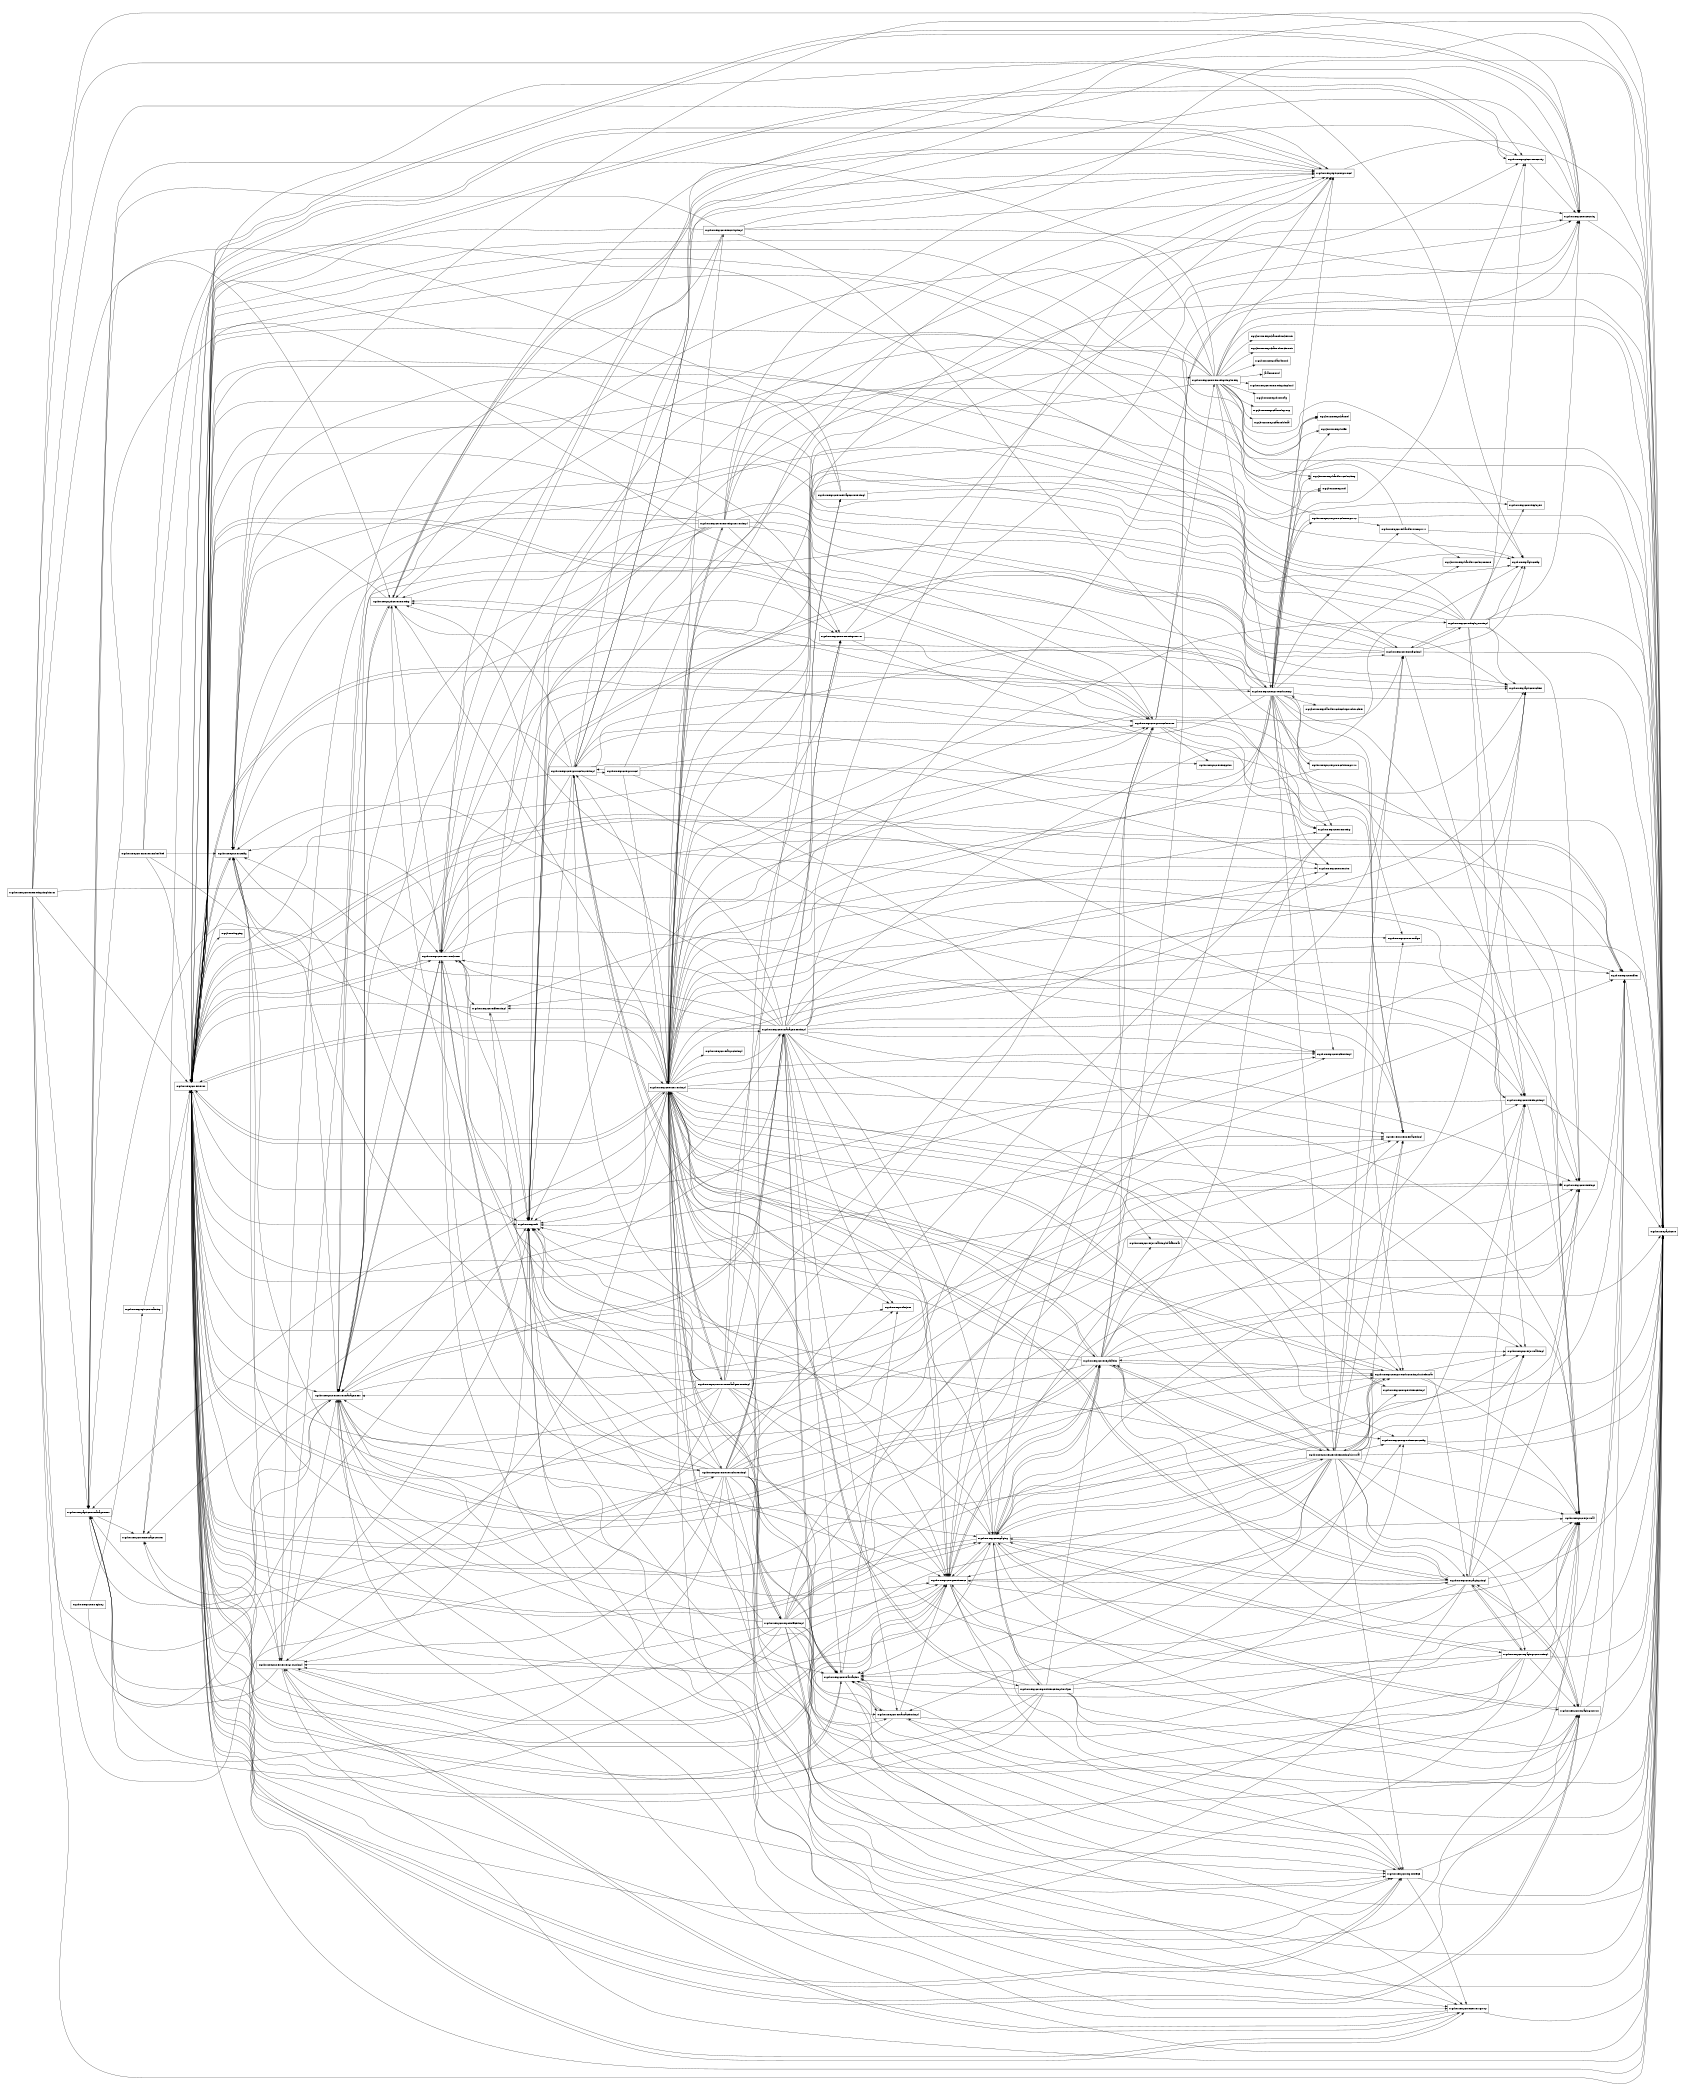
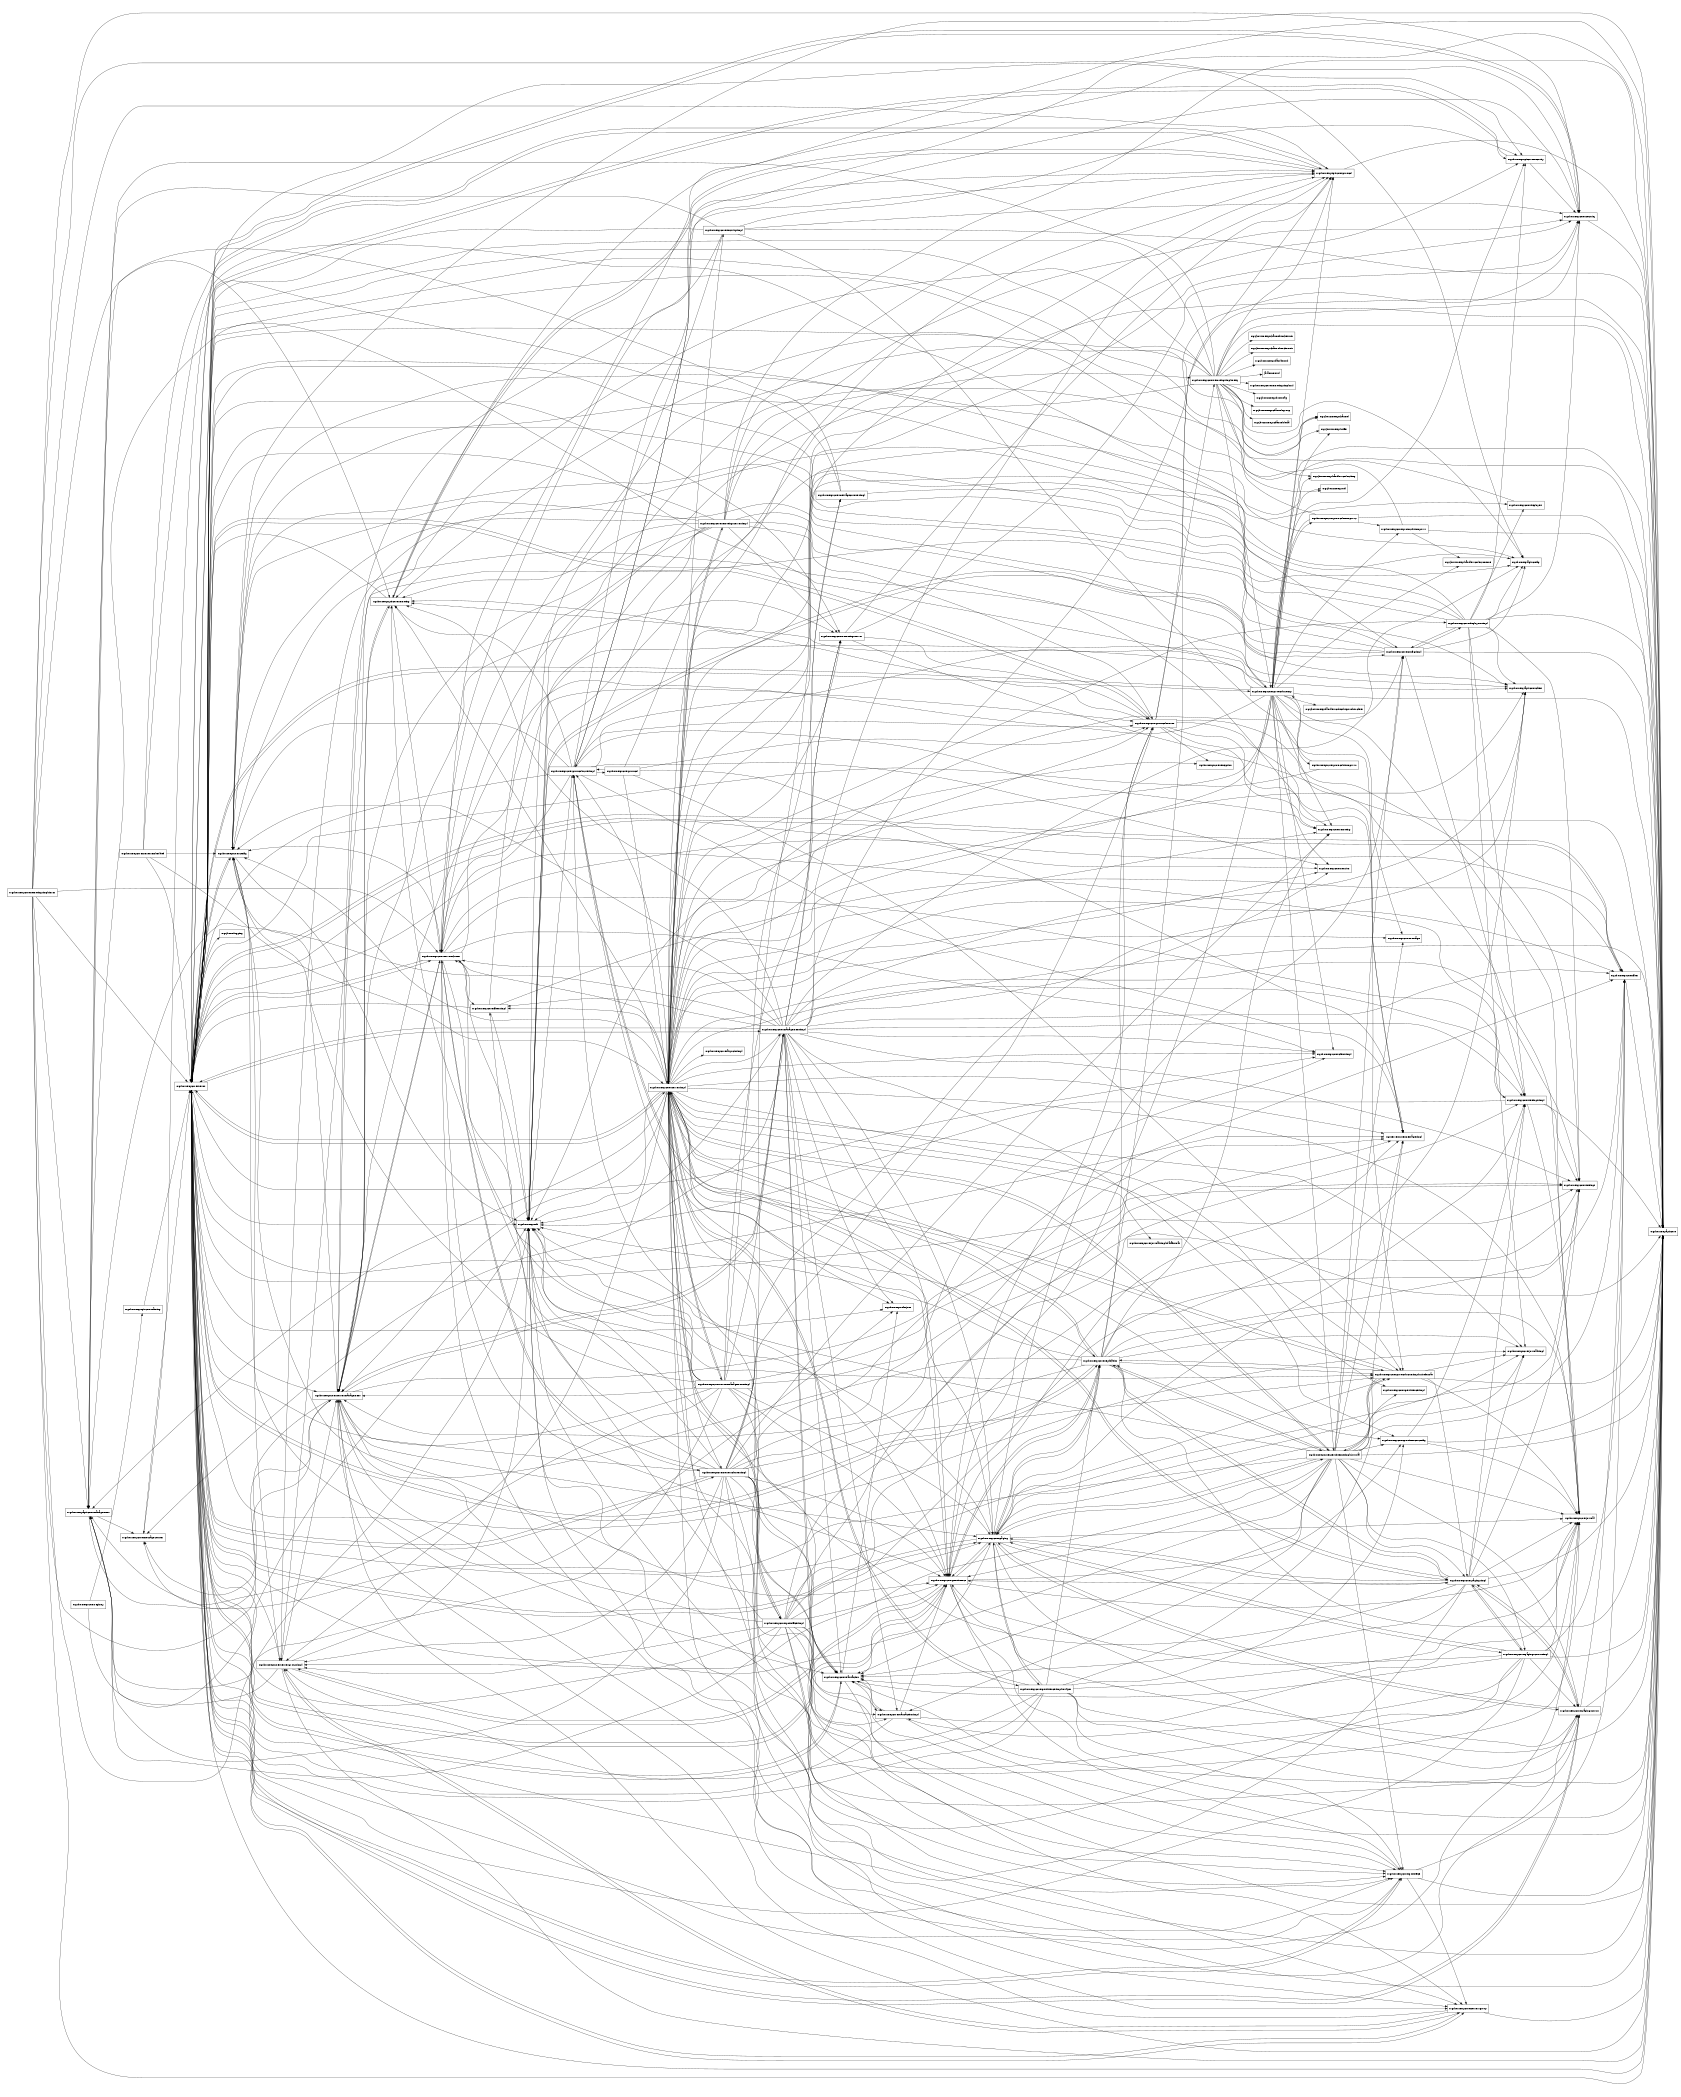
node "org_hornetq_core_handler_stomp_v11": label "org_hornetq_core_handler_stomp_v11" -> "org_hornetq_core_protocol_stomp_v11"
edge "org_hornetq_core_protocol_core_impl" -> "org_hornetq_utils": reversed
edge "org_hornetq_core_replication" -> "org_hornetq_core_journal_impl_dataformat": removed
